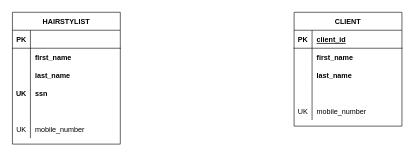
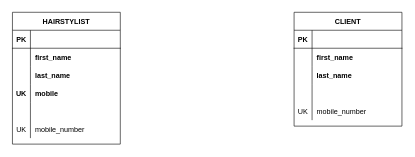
node "client_id": removed
node "ssn": label "ssn" -> "mobile"
